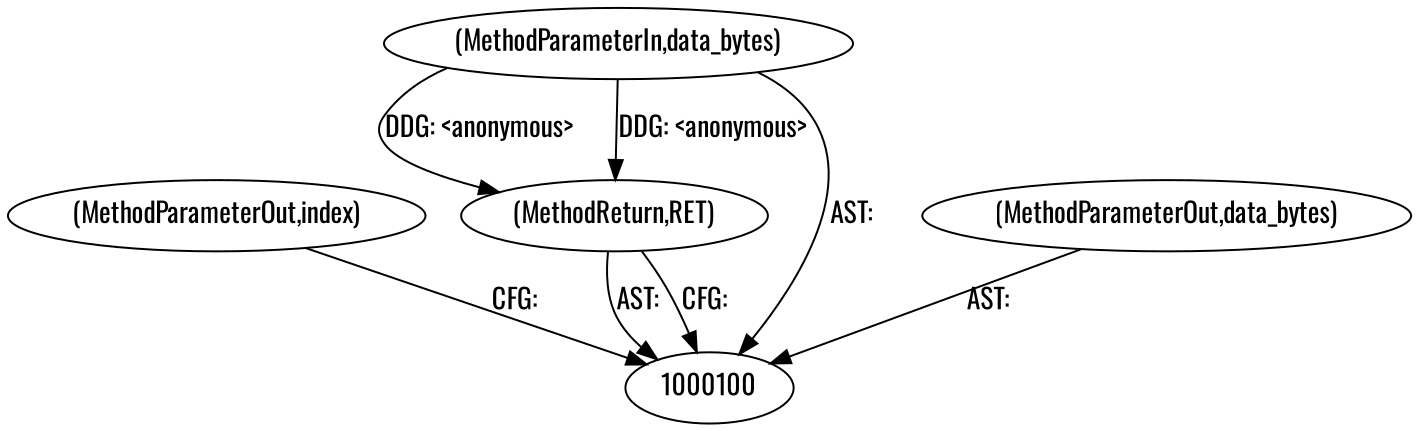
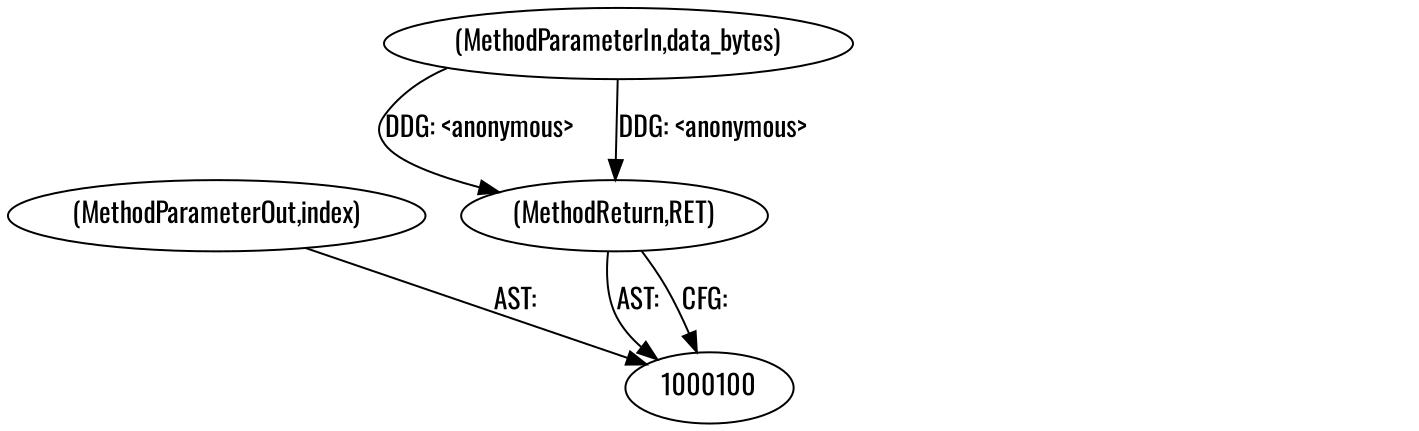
edge "(MethodParameterIn,data_bytes)" -> "1000100": removed, label "AST:"
node "(MethodParameterOut,data_bytes)": removed
edge "(MethodParameterOut,index)" -> "1000100": label "CFG: " -> "AST: "
